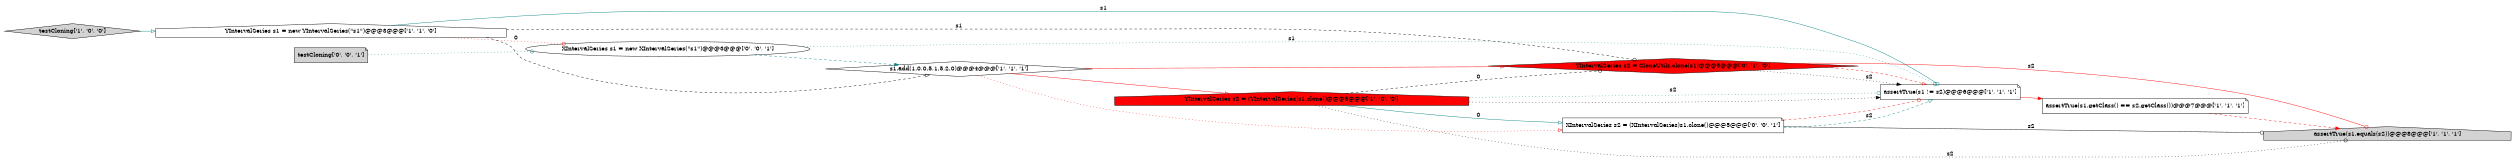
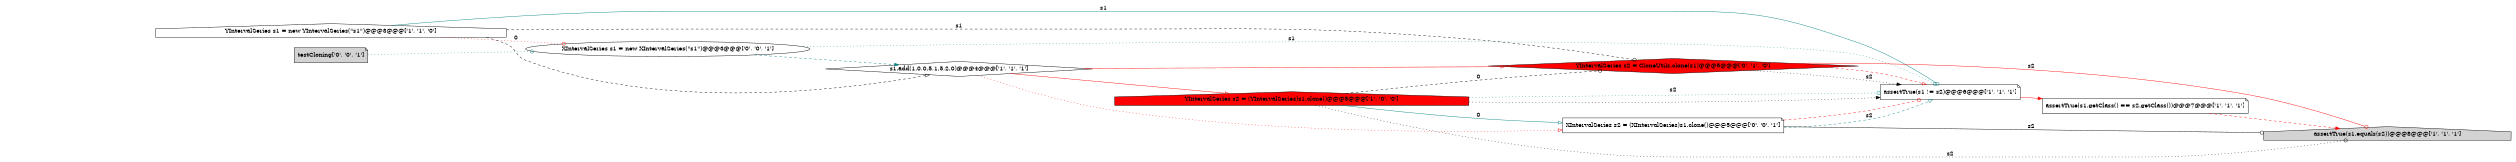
node "testCloning['1', '0', '0']": removed
